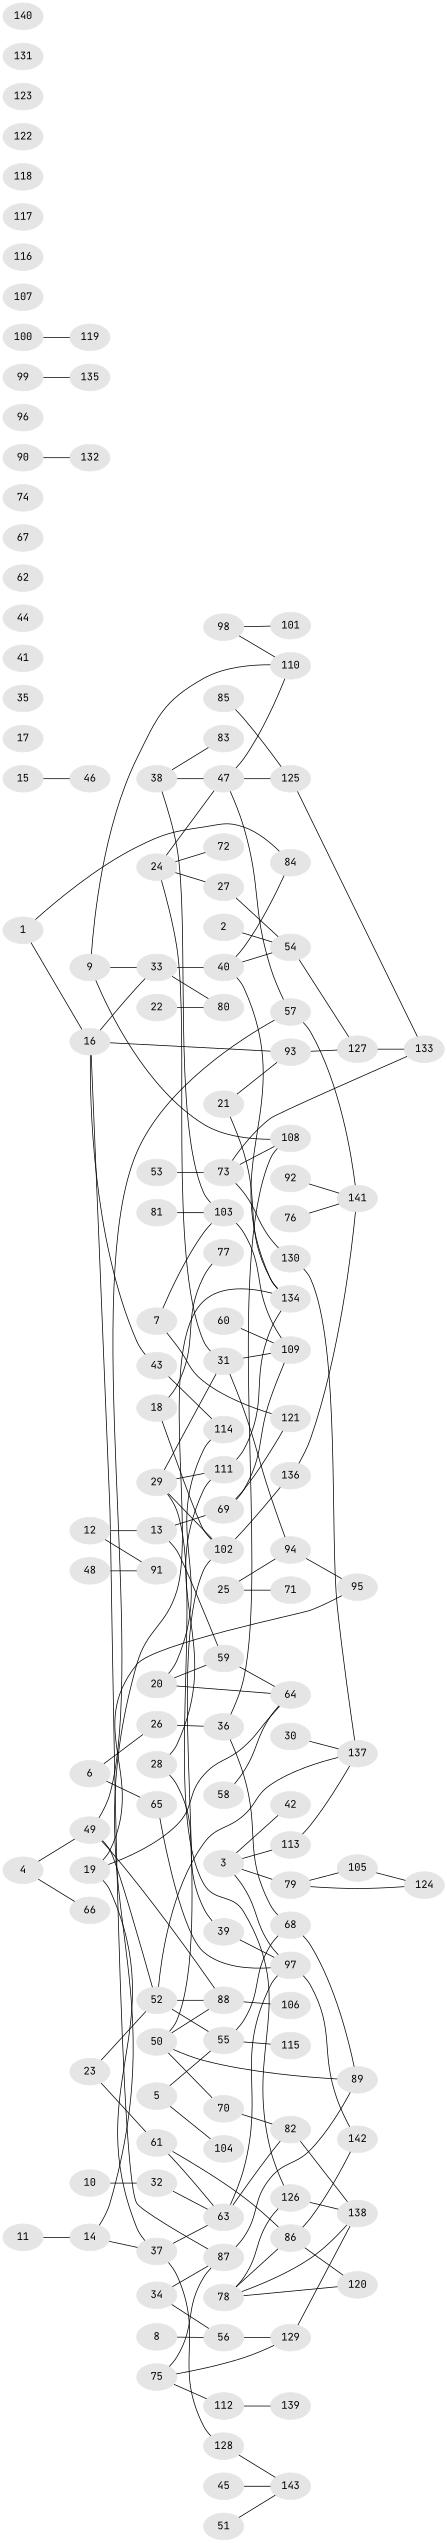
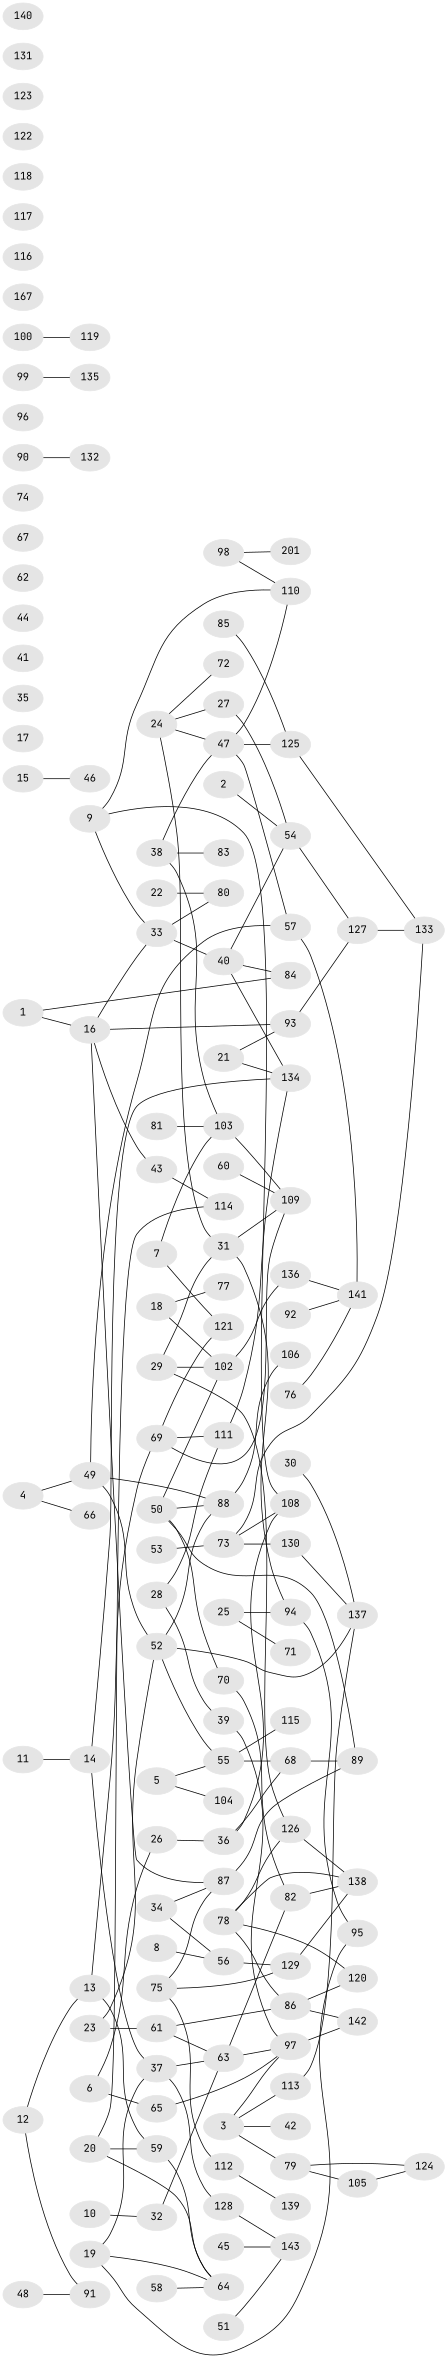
node "107": label "107" -> "167"
node "101": label "101" -> "201"
edge "111" -- "29": now "111" -- "69"
